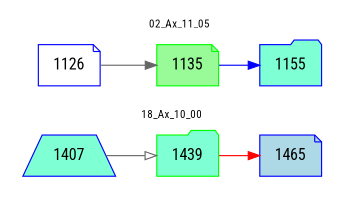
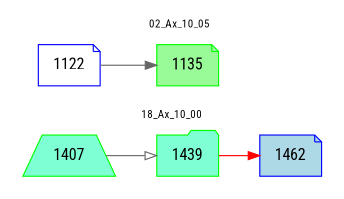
cluster "02_Ax_11_05": label "02_Ax_11_05" -> "02_Ax_10_05"
node "1126": label "1126" -> "1122"
node "1155": removed
node "1407": color blue -> green
node "1465": label "1465" -> "1462"
